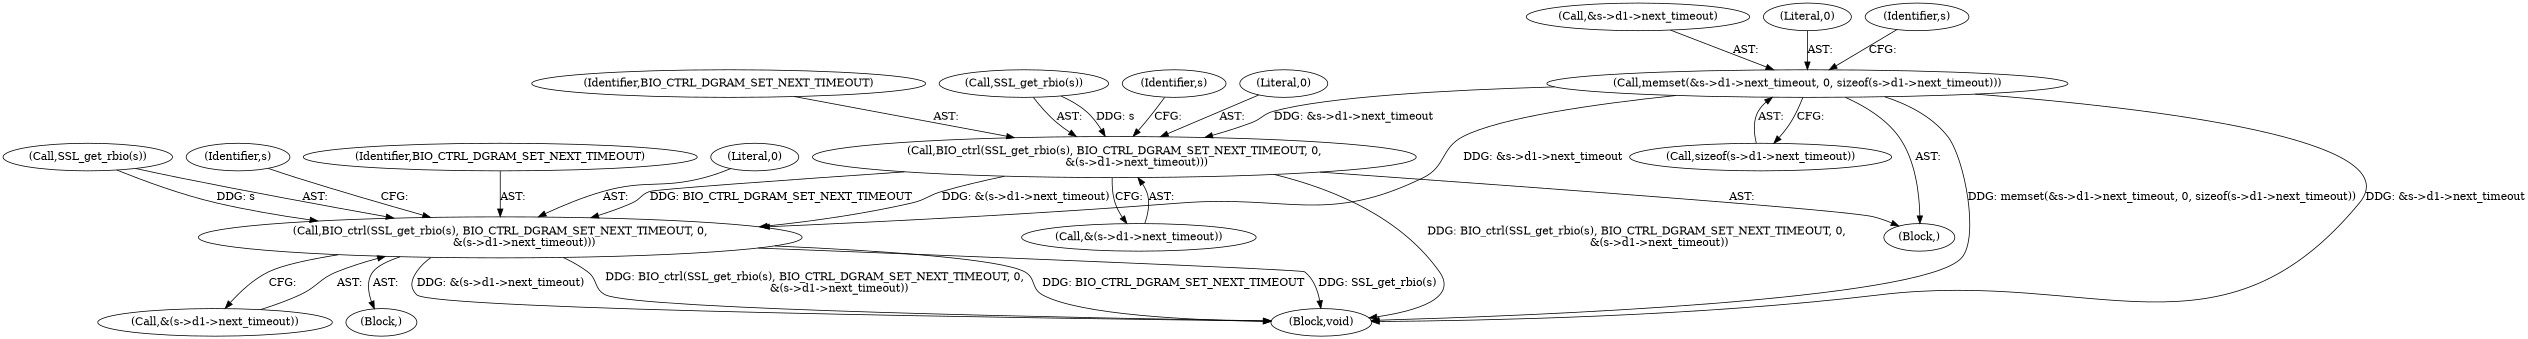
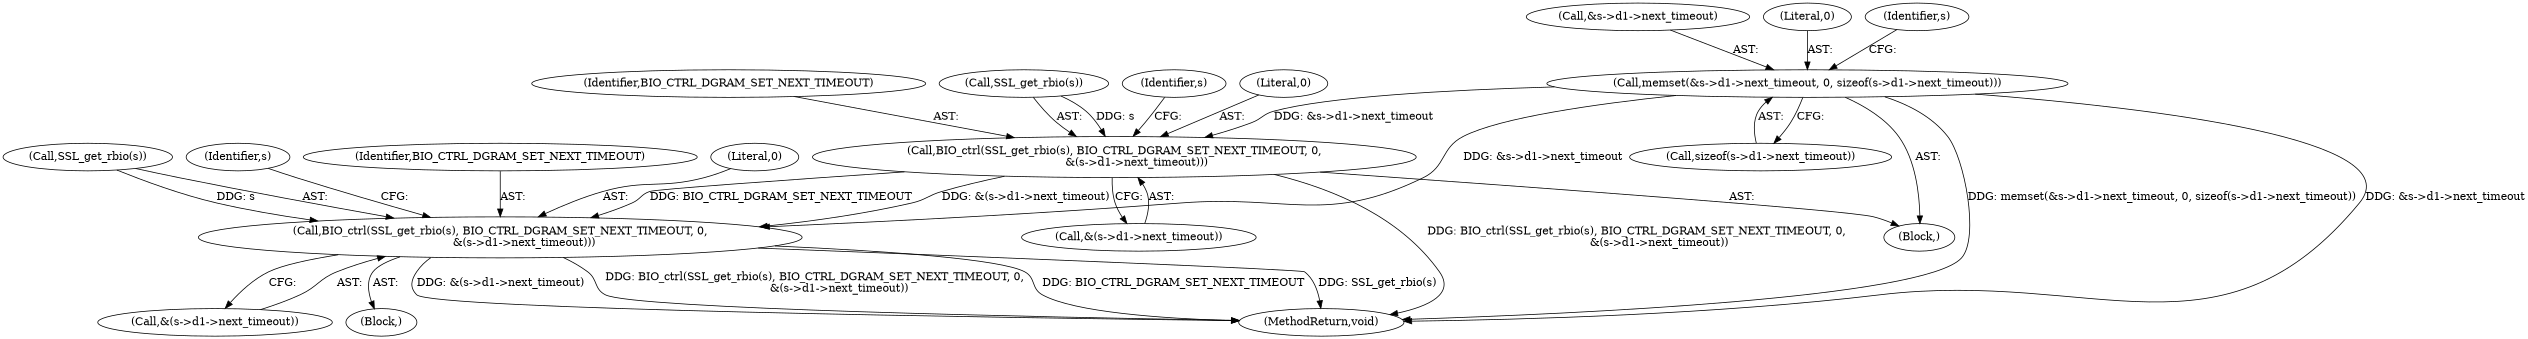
node "(Block,void)": label "(Block,void)" -> "(MethodReturn,void)"
